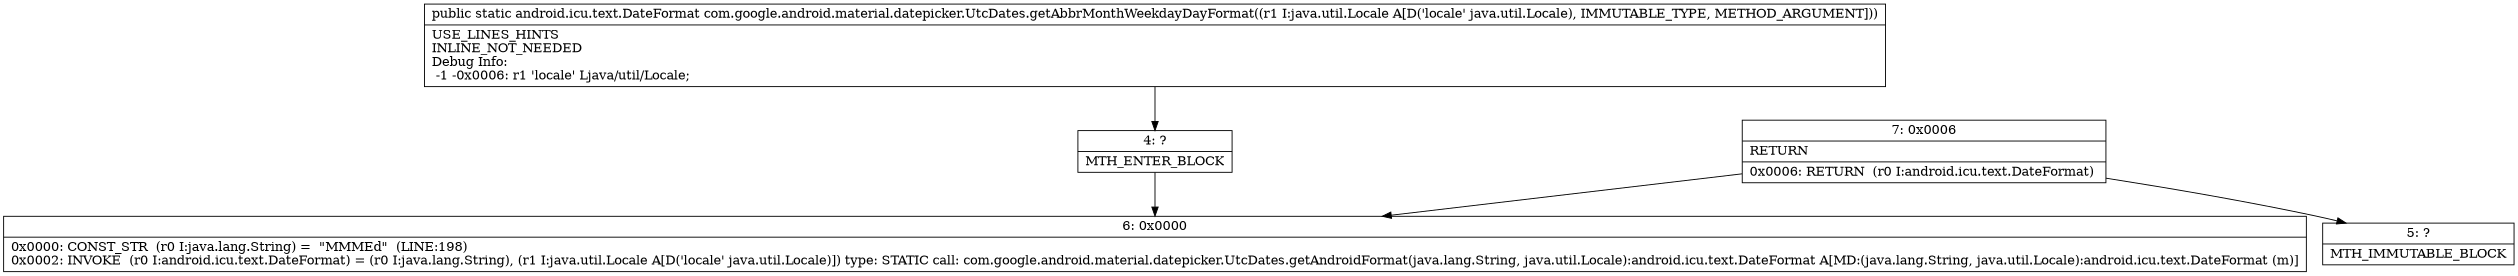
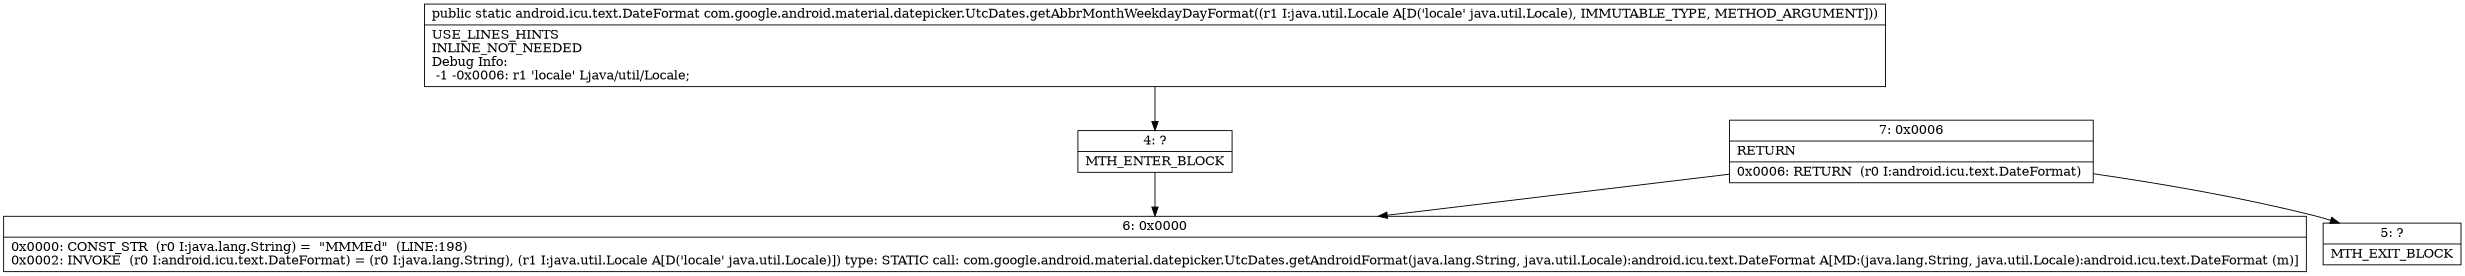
node "5: ?": text "MTH_IMMUTABLE_BLOCK" -> "MTH_EXIT_BLOCK"
